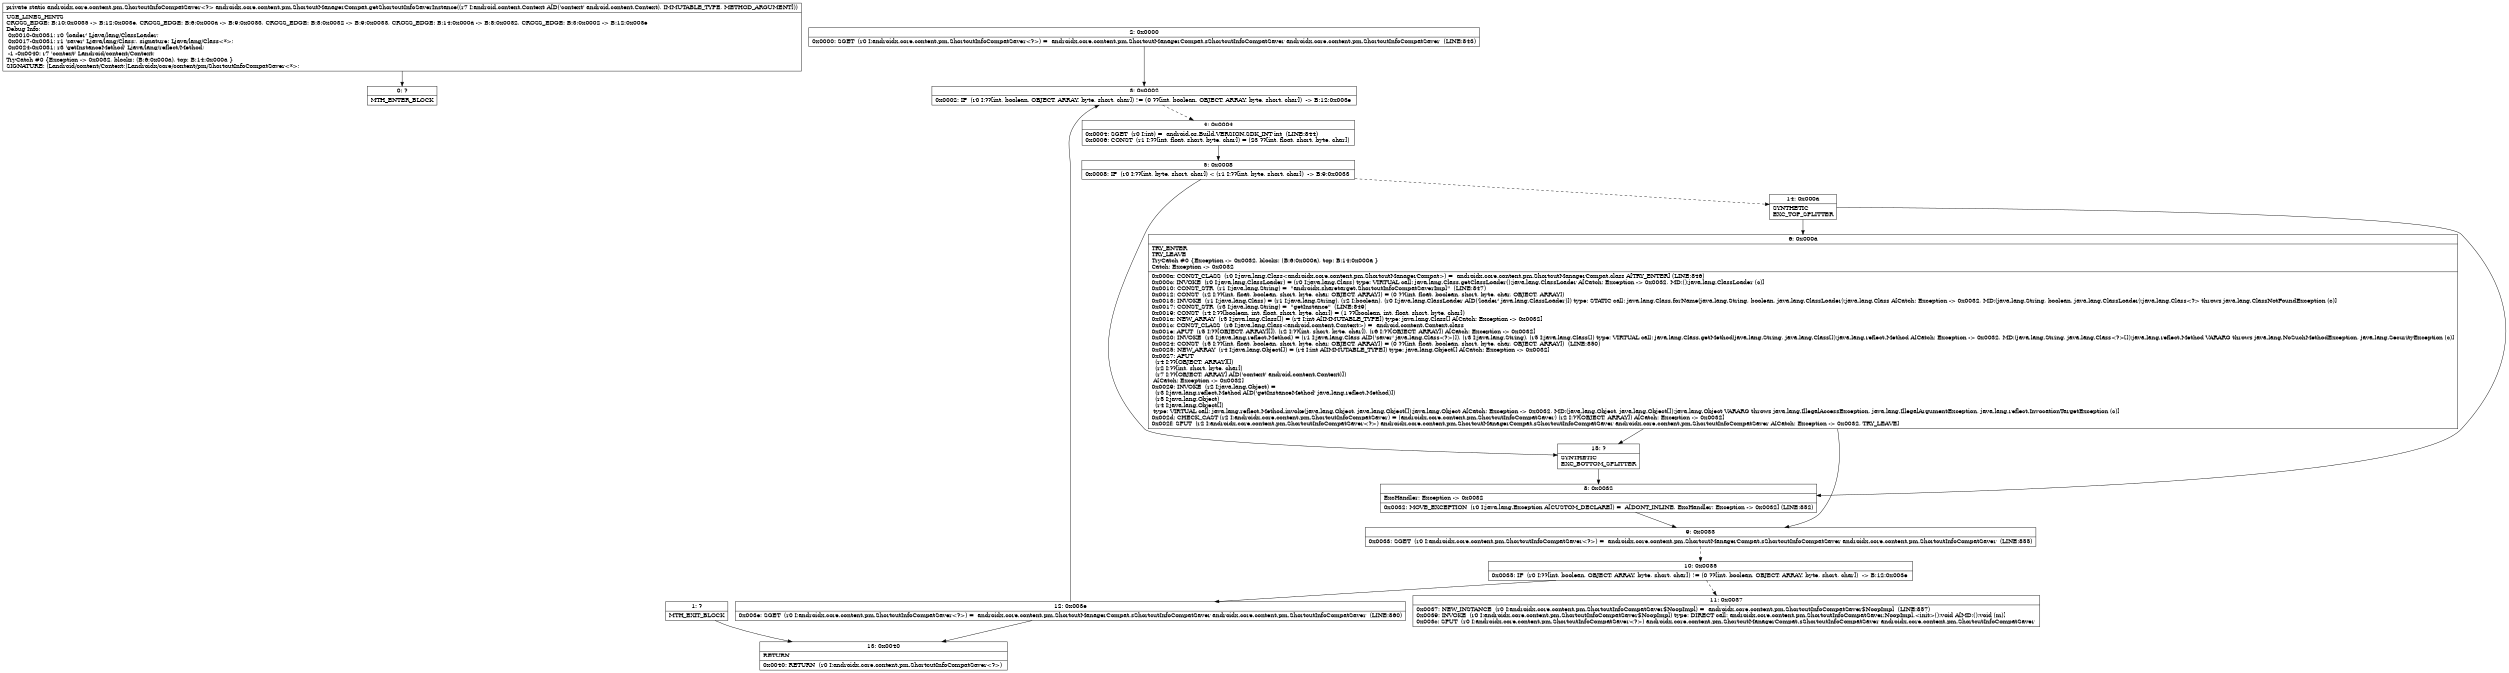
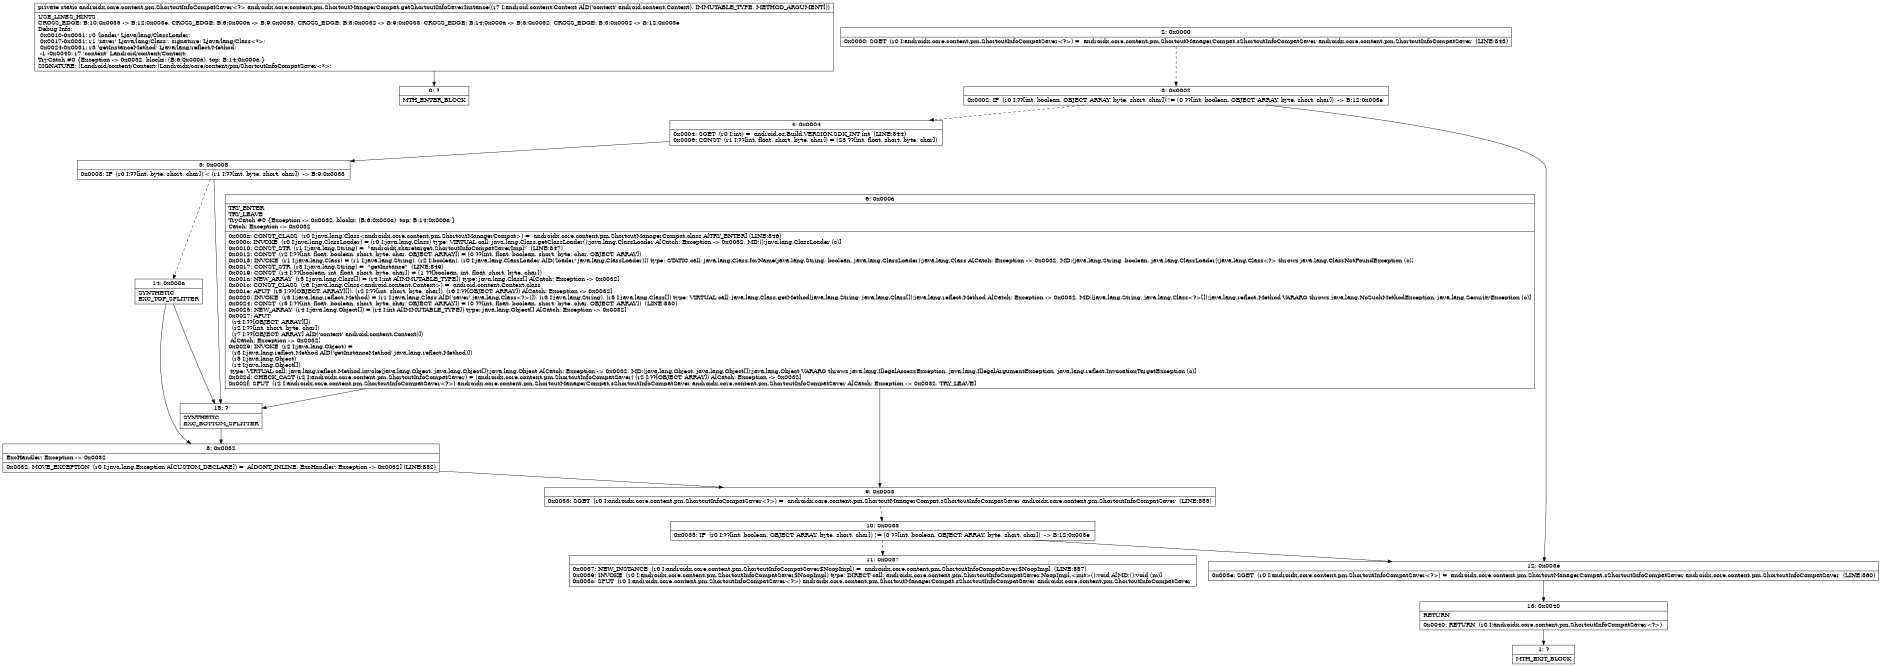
edge "2: 0x0000" -> "3: 0x0002": style solid -> dashed
edge "14: 0x000a" -> "6: 0x000a": now "14: 0x000a" -> "15: ?"
edge "12: 0x003e" -> "3: 0x0002": reversed
edge "1: ?" -> "13: 0x0040": reversed
